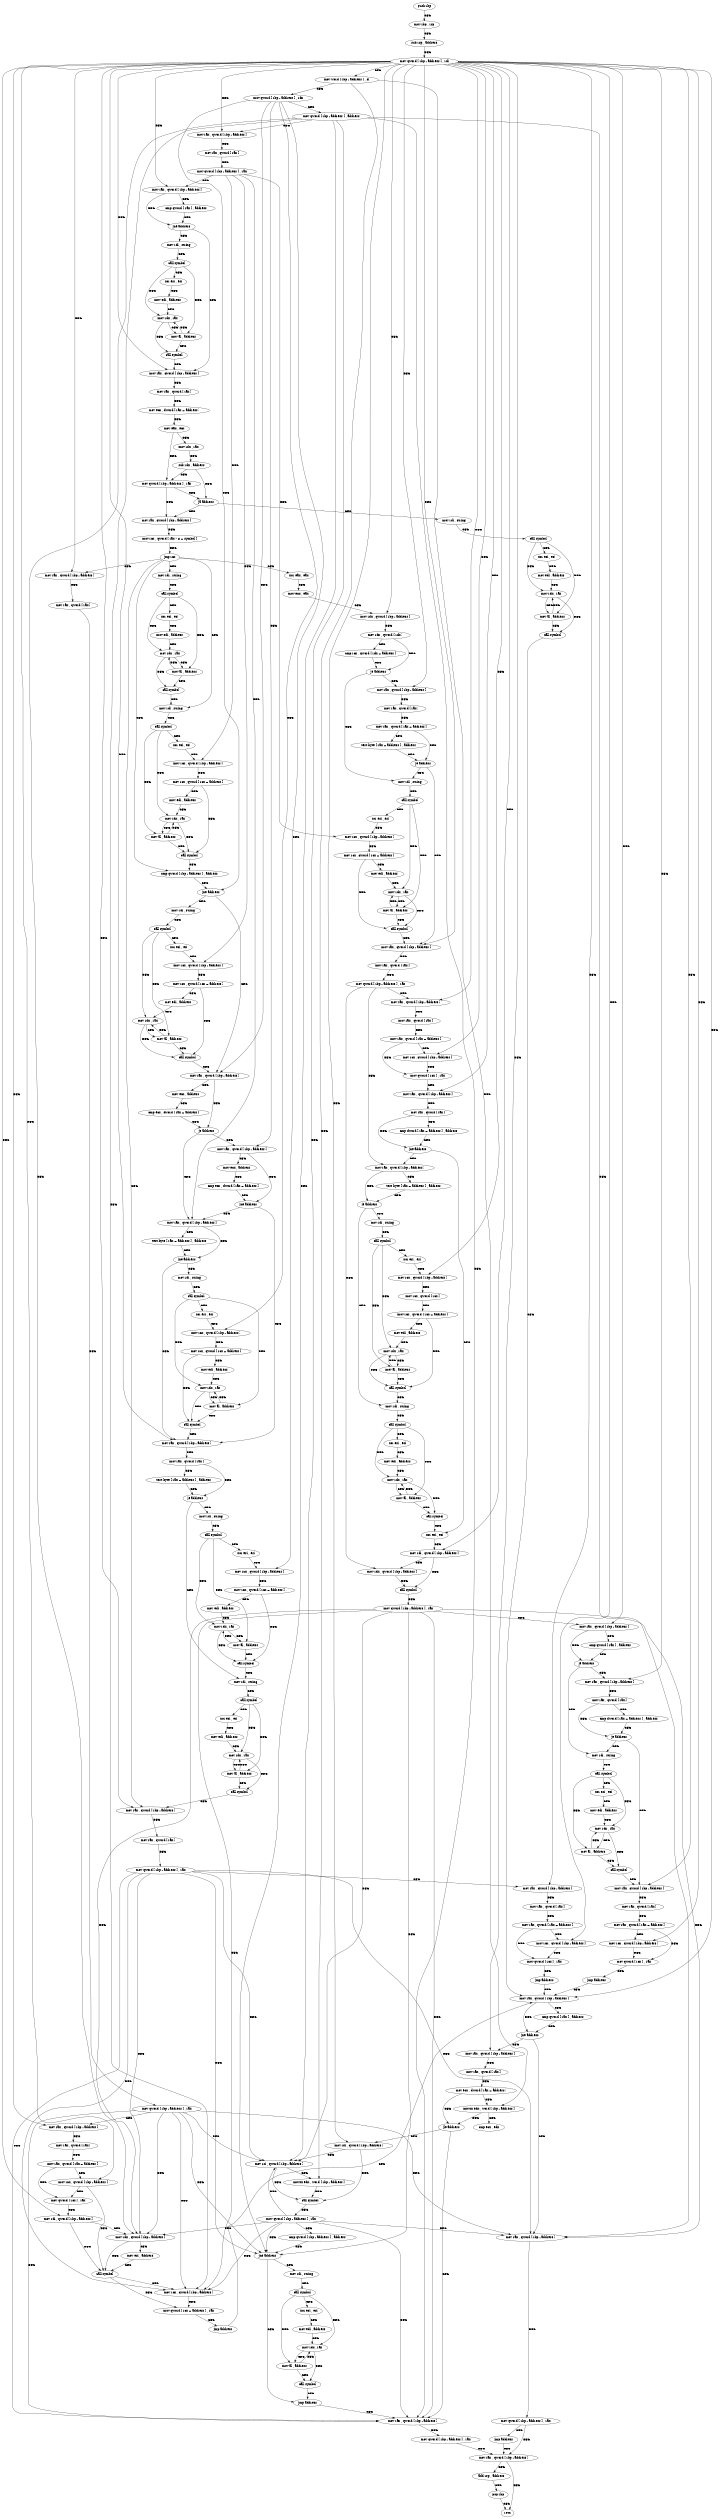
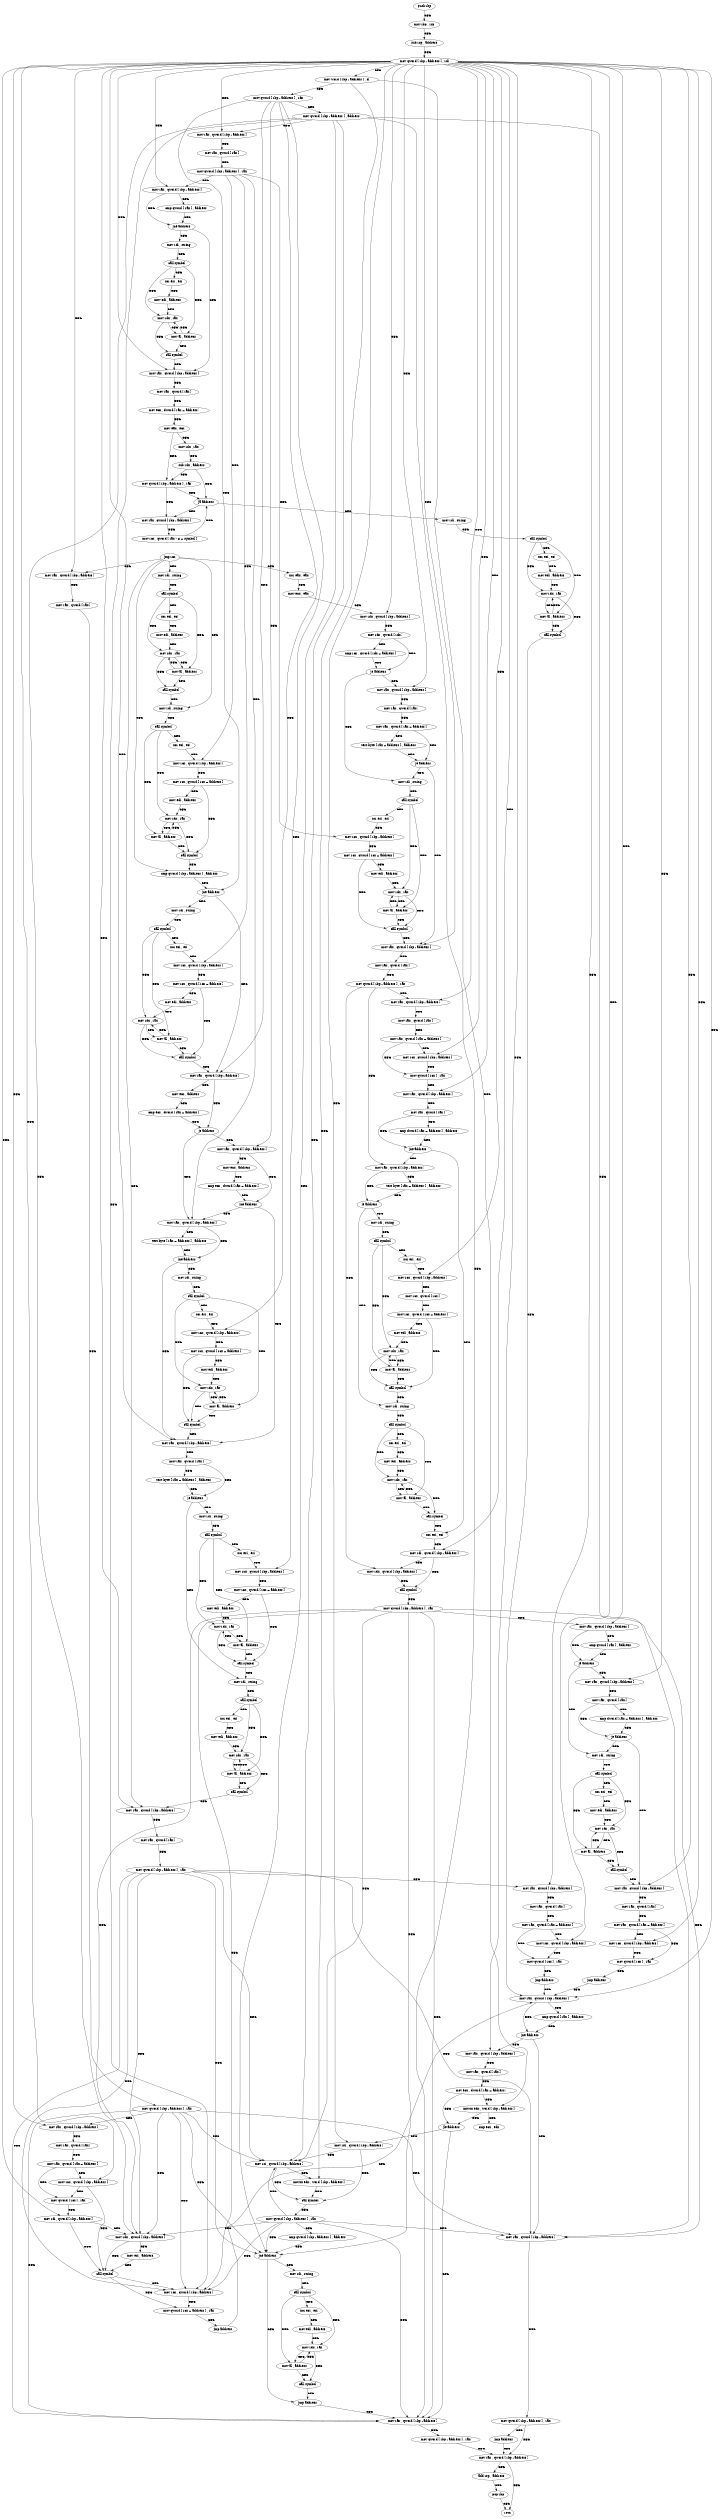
edge "mov rcx , qword [ rax * 8 + symbol ]" -> "jmp rcx": now "mov rcx , qword [ rax * 8 + symbol ]" -> "ja address"
